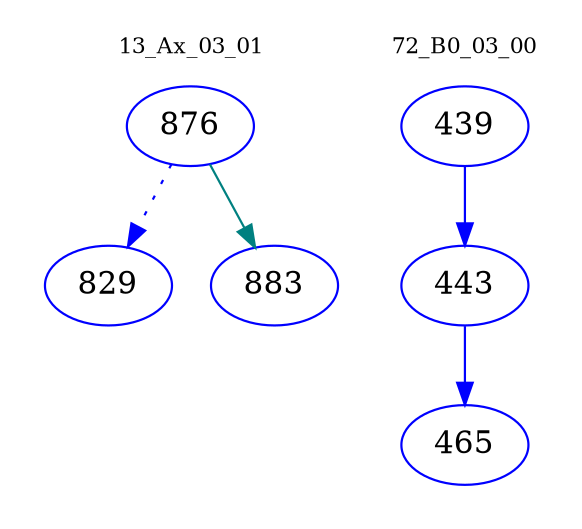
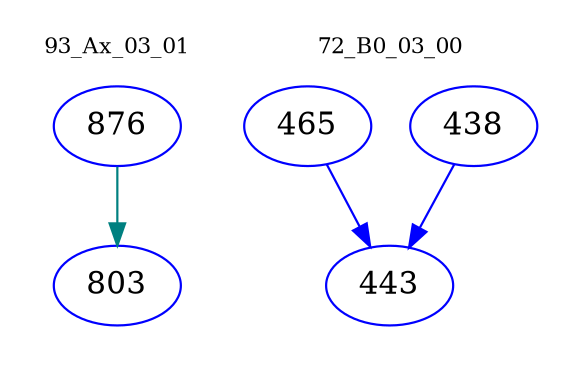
cluster "13_Ax_03_01": label "13_Ax_03_01" -> "93_Ax_03_01"
node "439": label "439" -> "438"
node "829": removed
node "883": label "883" -> "803"
edge "443" -> "465": reversed
